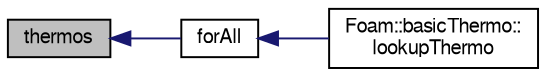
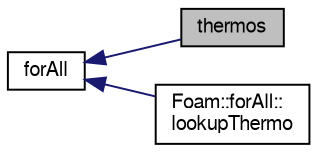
edge "forAll" -> "thermos": reversed
node "Foam::basicThermo:: lookupThermo": label "Foam::basicThermo:: lookupThermo" -> "Foam::forAll:: lookupThermo"
